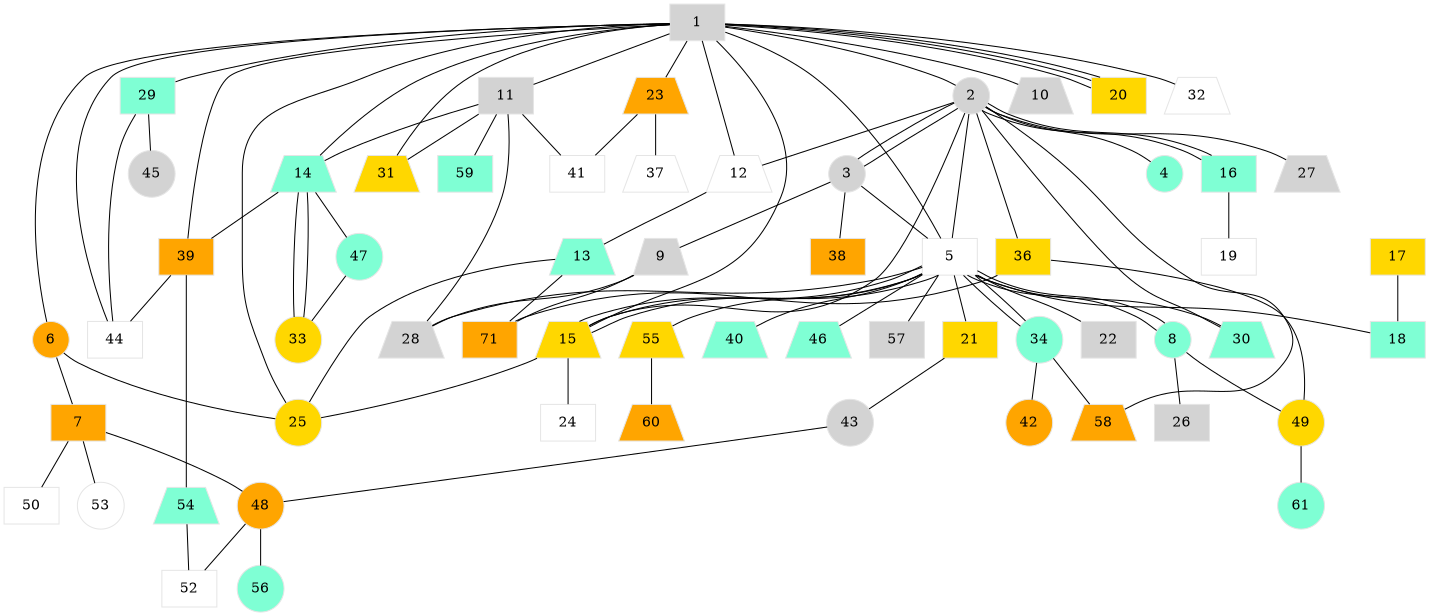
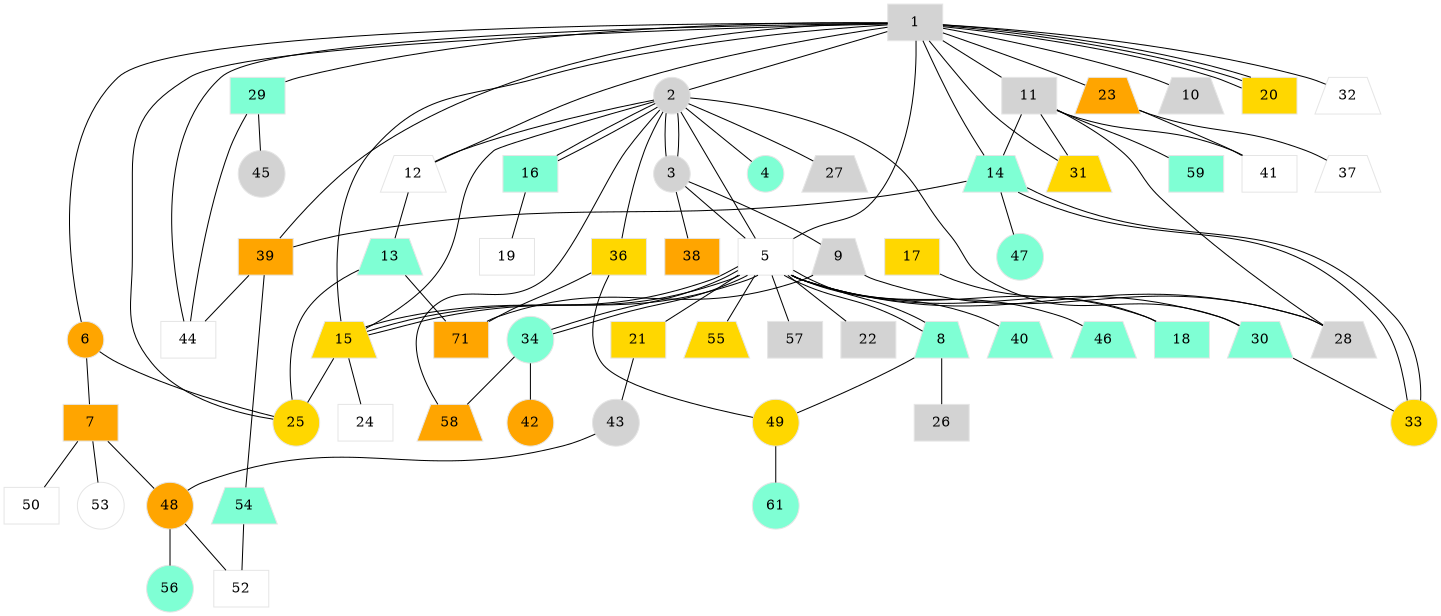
edge "47" -- "33": now "30" -- "33"
node "8": shape circle -> trapezium
node "60": removed
